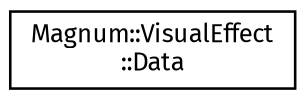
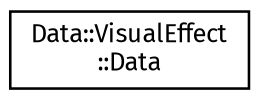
node "Magnum::VisualEffect ::Data": label "Magnum::VisualEffect ::Data" -> "Data::VisualEffect ::Data"
